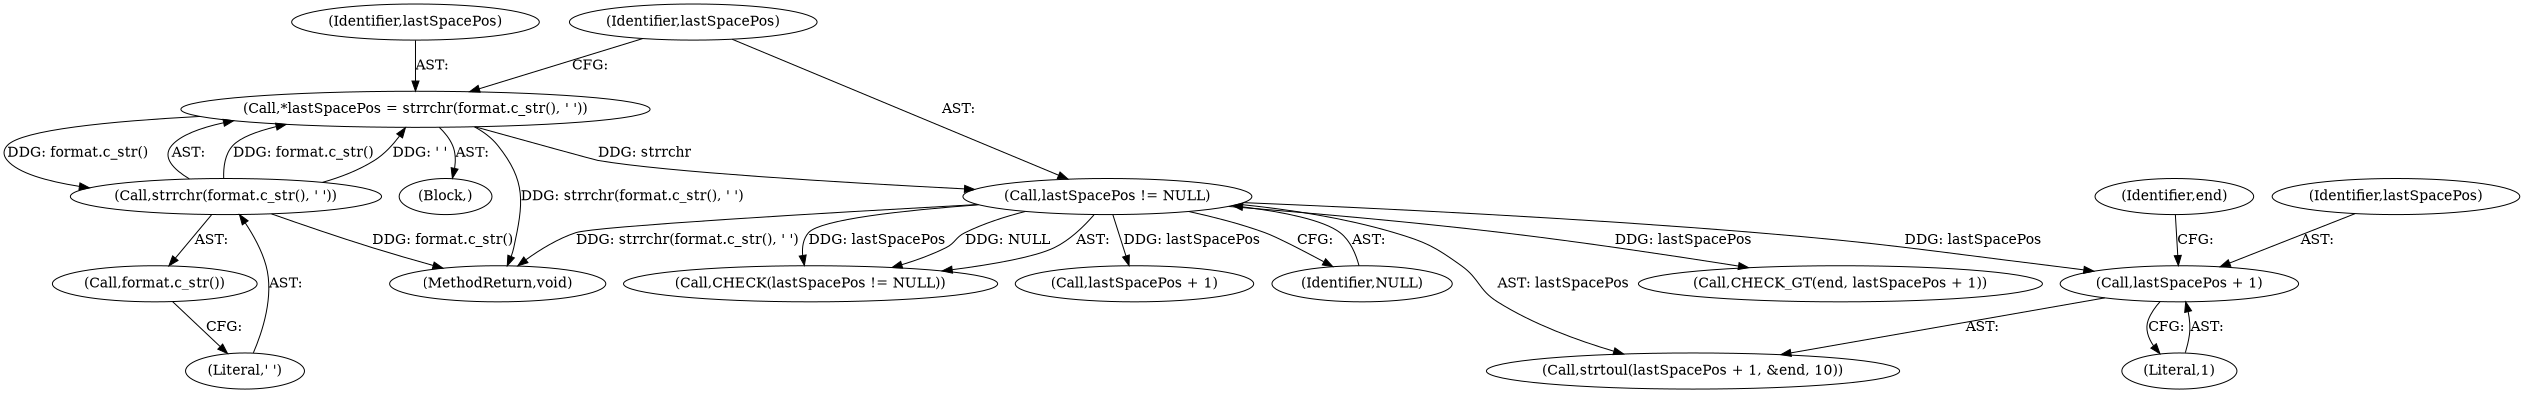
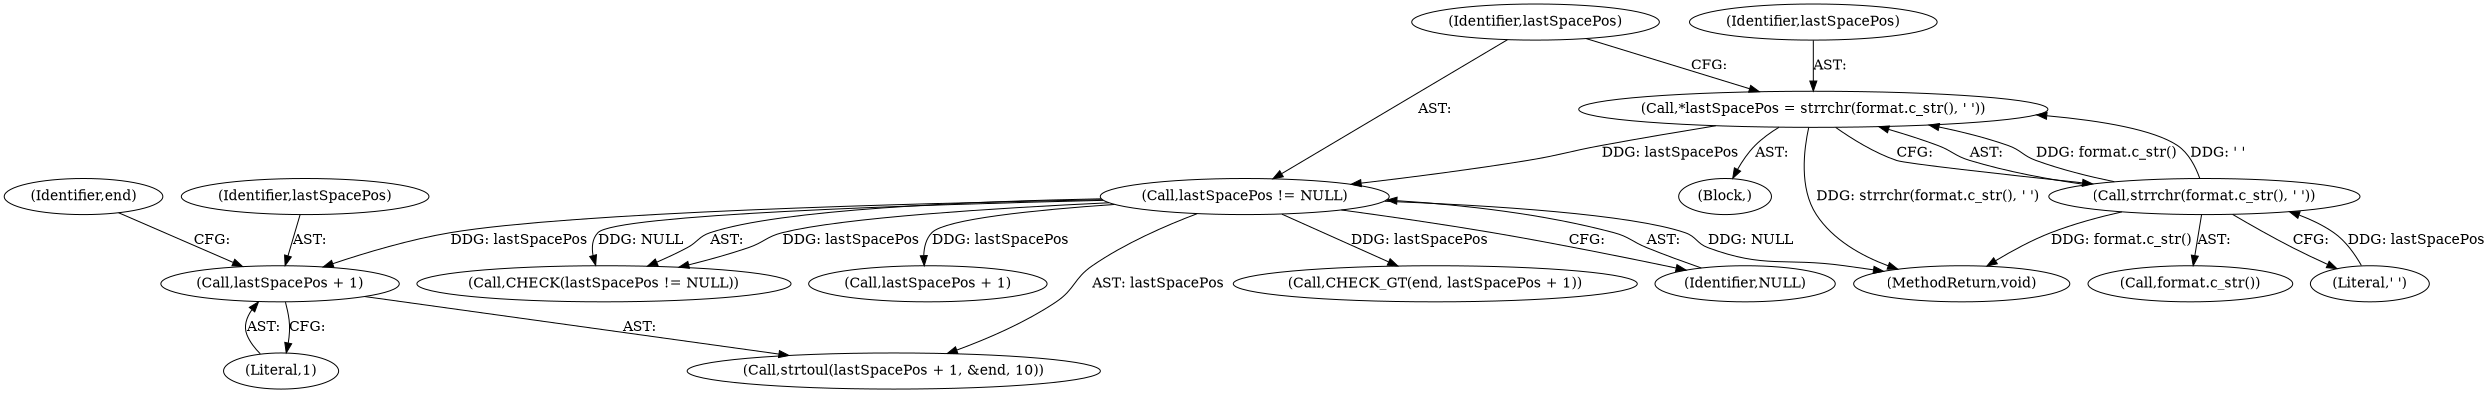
edge "(Call,*lastSpacePos = strrchr(format.c_str(), ' '))" -> "(Call,strrchr(format.c_str(), ' '))": label "DDG: format.c_str()" -> "CFG: "
edge "(Call,*lastSpacePos = strrchr(format.c_str(), ' '))" -> "(Call,lastSpacePos != NULL)": label "DDG: strrchr" -> "DDG: lastSpacePos"
edge "(Call,lastSpacePos != NULL)" -> "(MethodReturn,void)": label "DDG: strrchr(format.c_str(), ' ')" -> "DDG: NULL"
edge "(Literal,' ')" -> "(Call,strrchr(format.c_str(), ' '))": label "AST: " -> "DDG: lastSpacePos"
edge "(Call,format.c_str())" -> "(Literal,' ')": now "(Call,strrchr(format.c_str(), ' '))" -> "(Literal,' ')"
